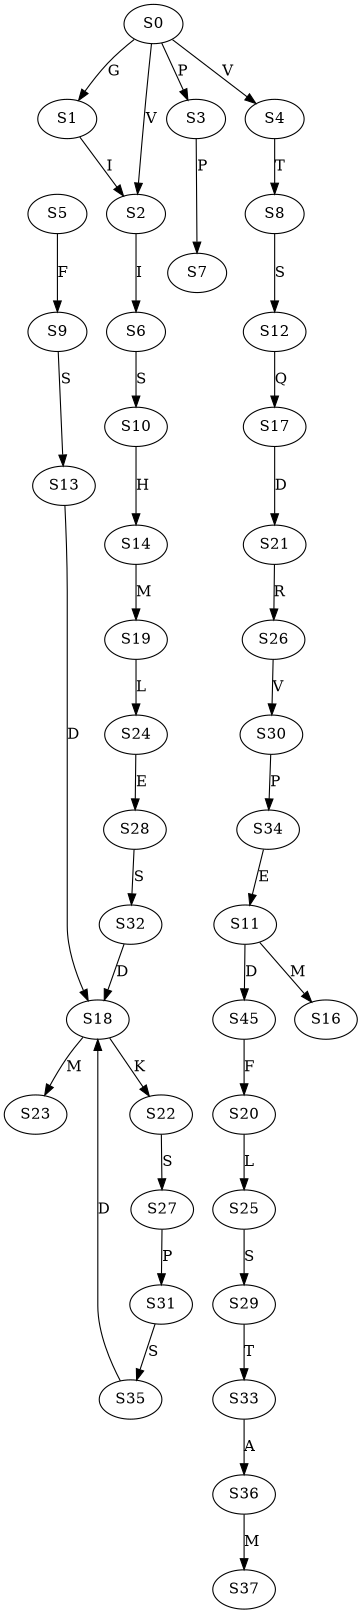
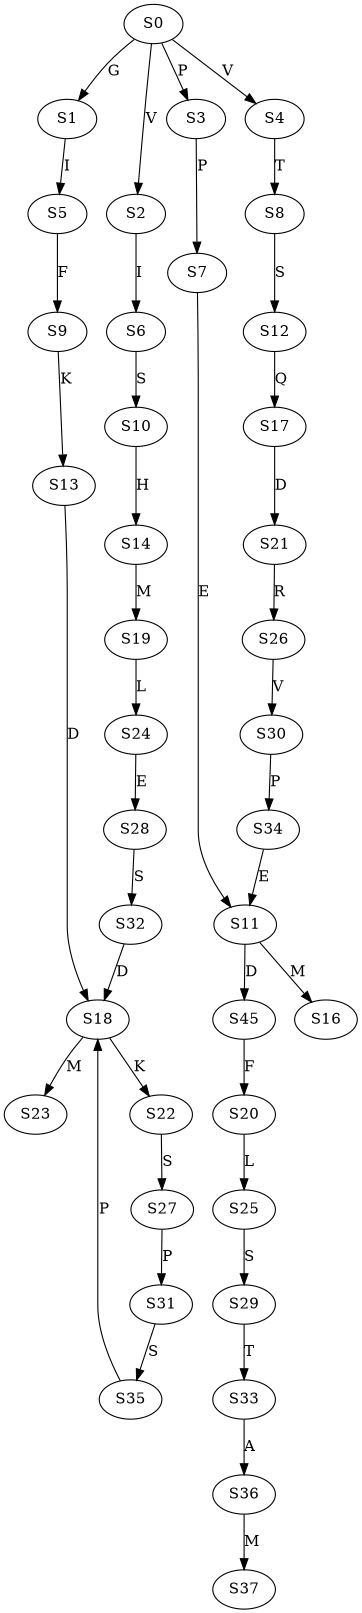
edge "S1" -> "S2": now "S1" -> "S5"
edge "S9" -> "S13": label "S" -> "K"
edge "S7" -> "S11": added, label "E"
edge "S35" -> "S18": label "D" -> "P"
